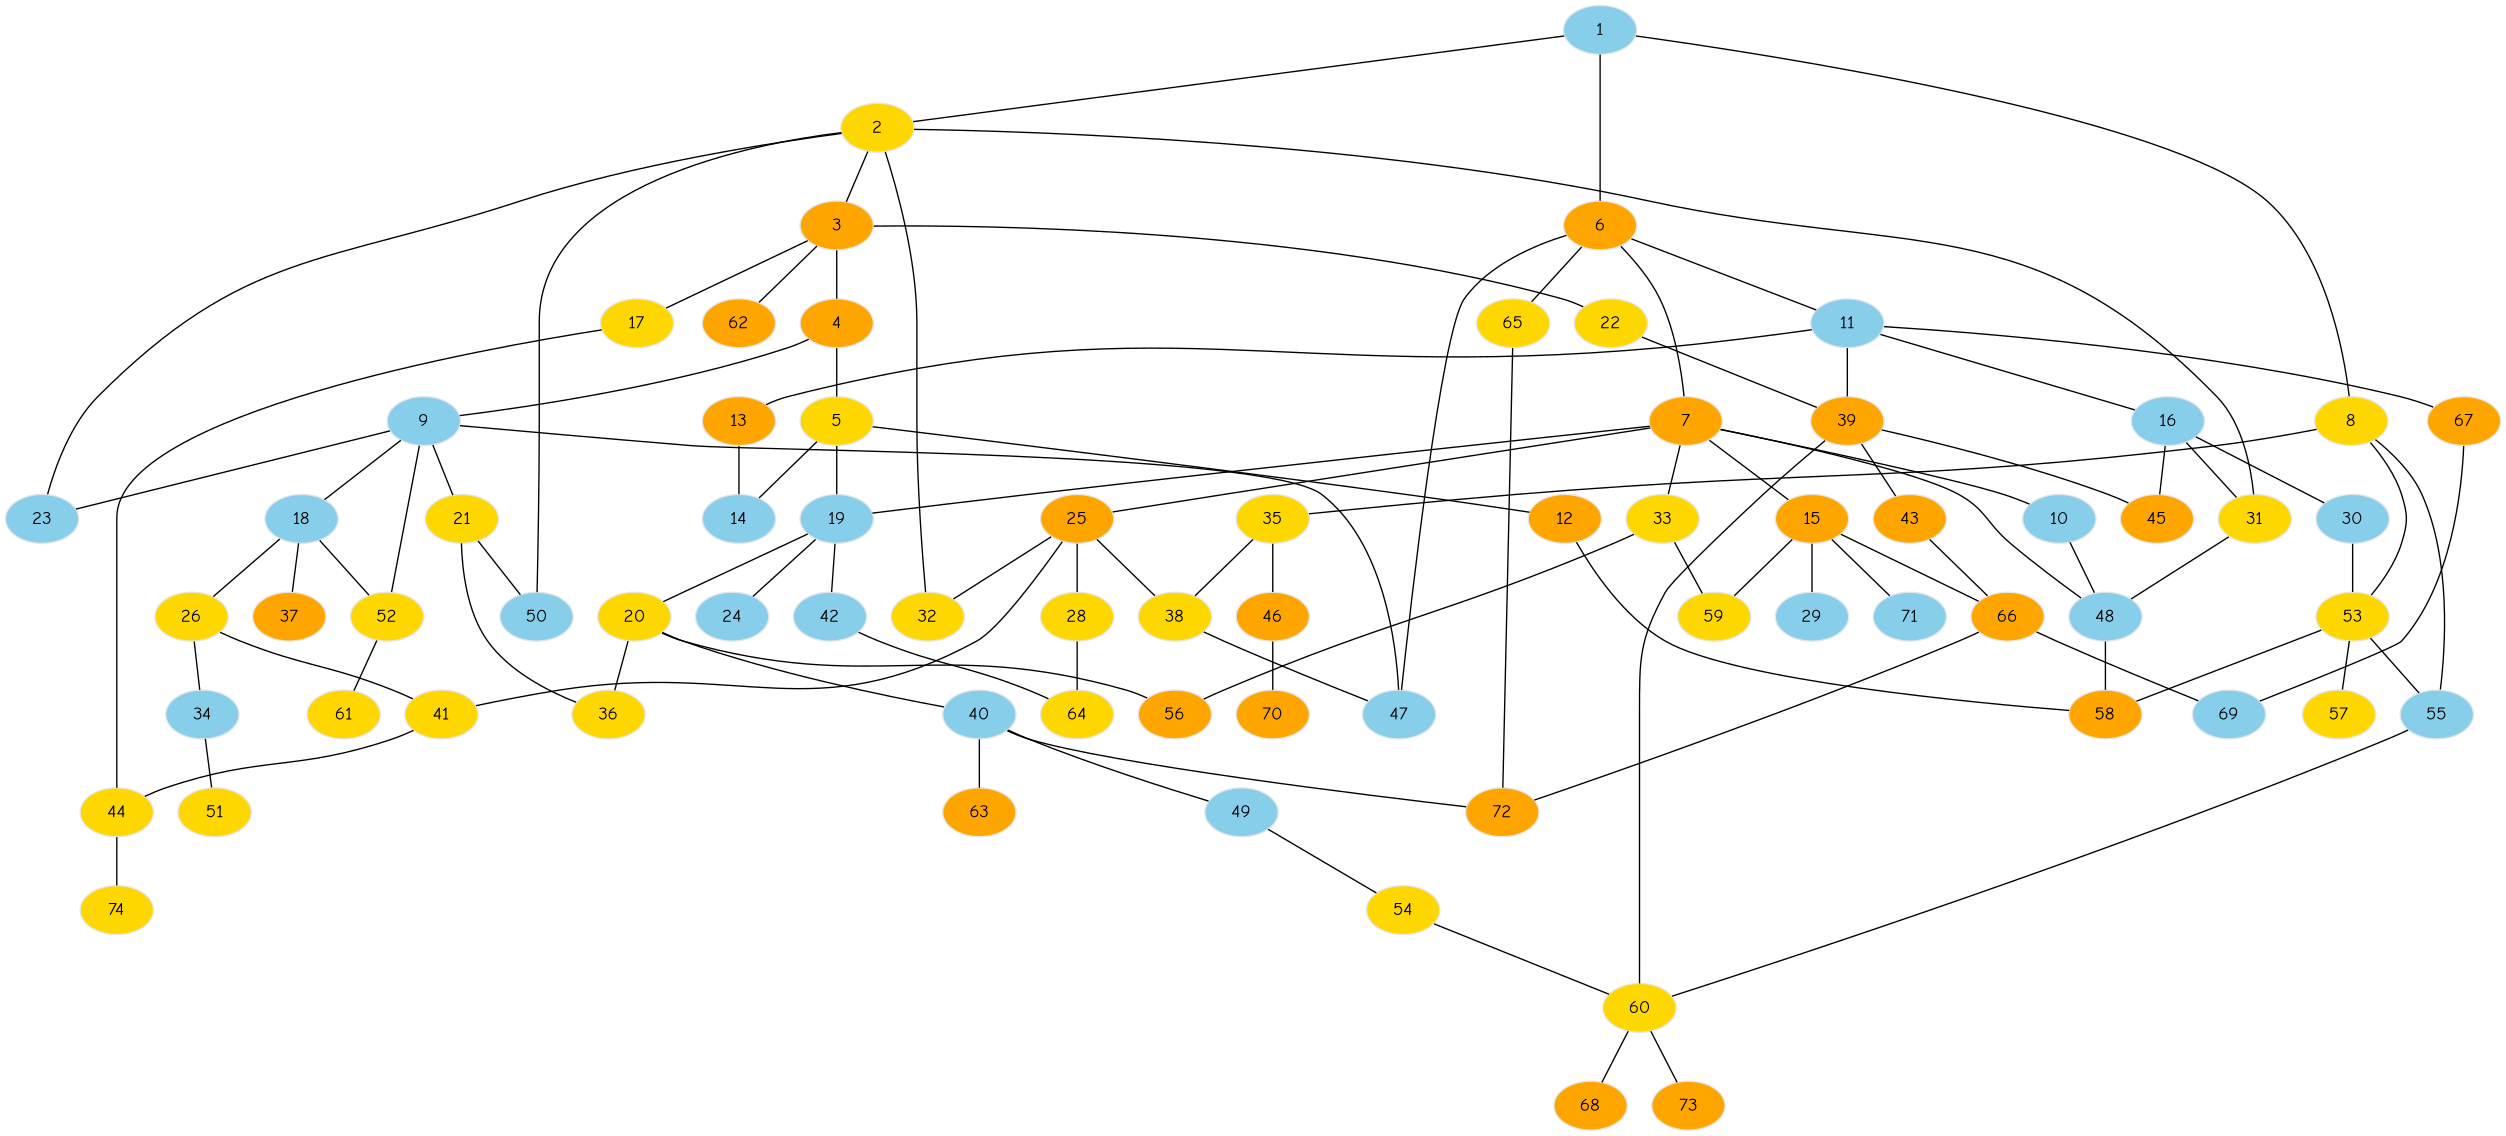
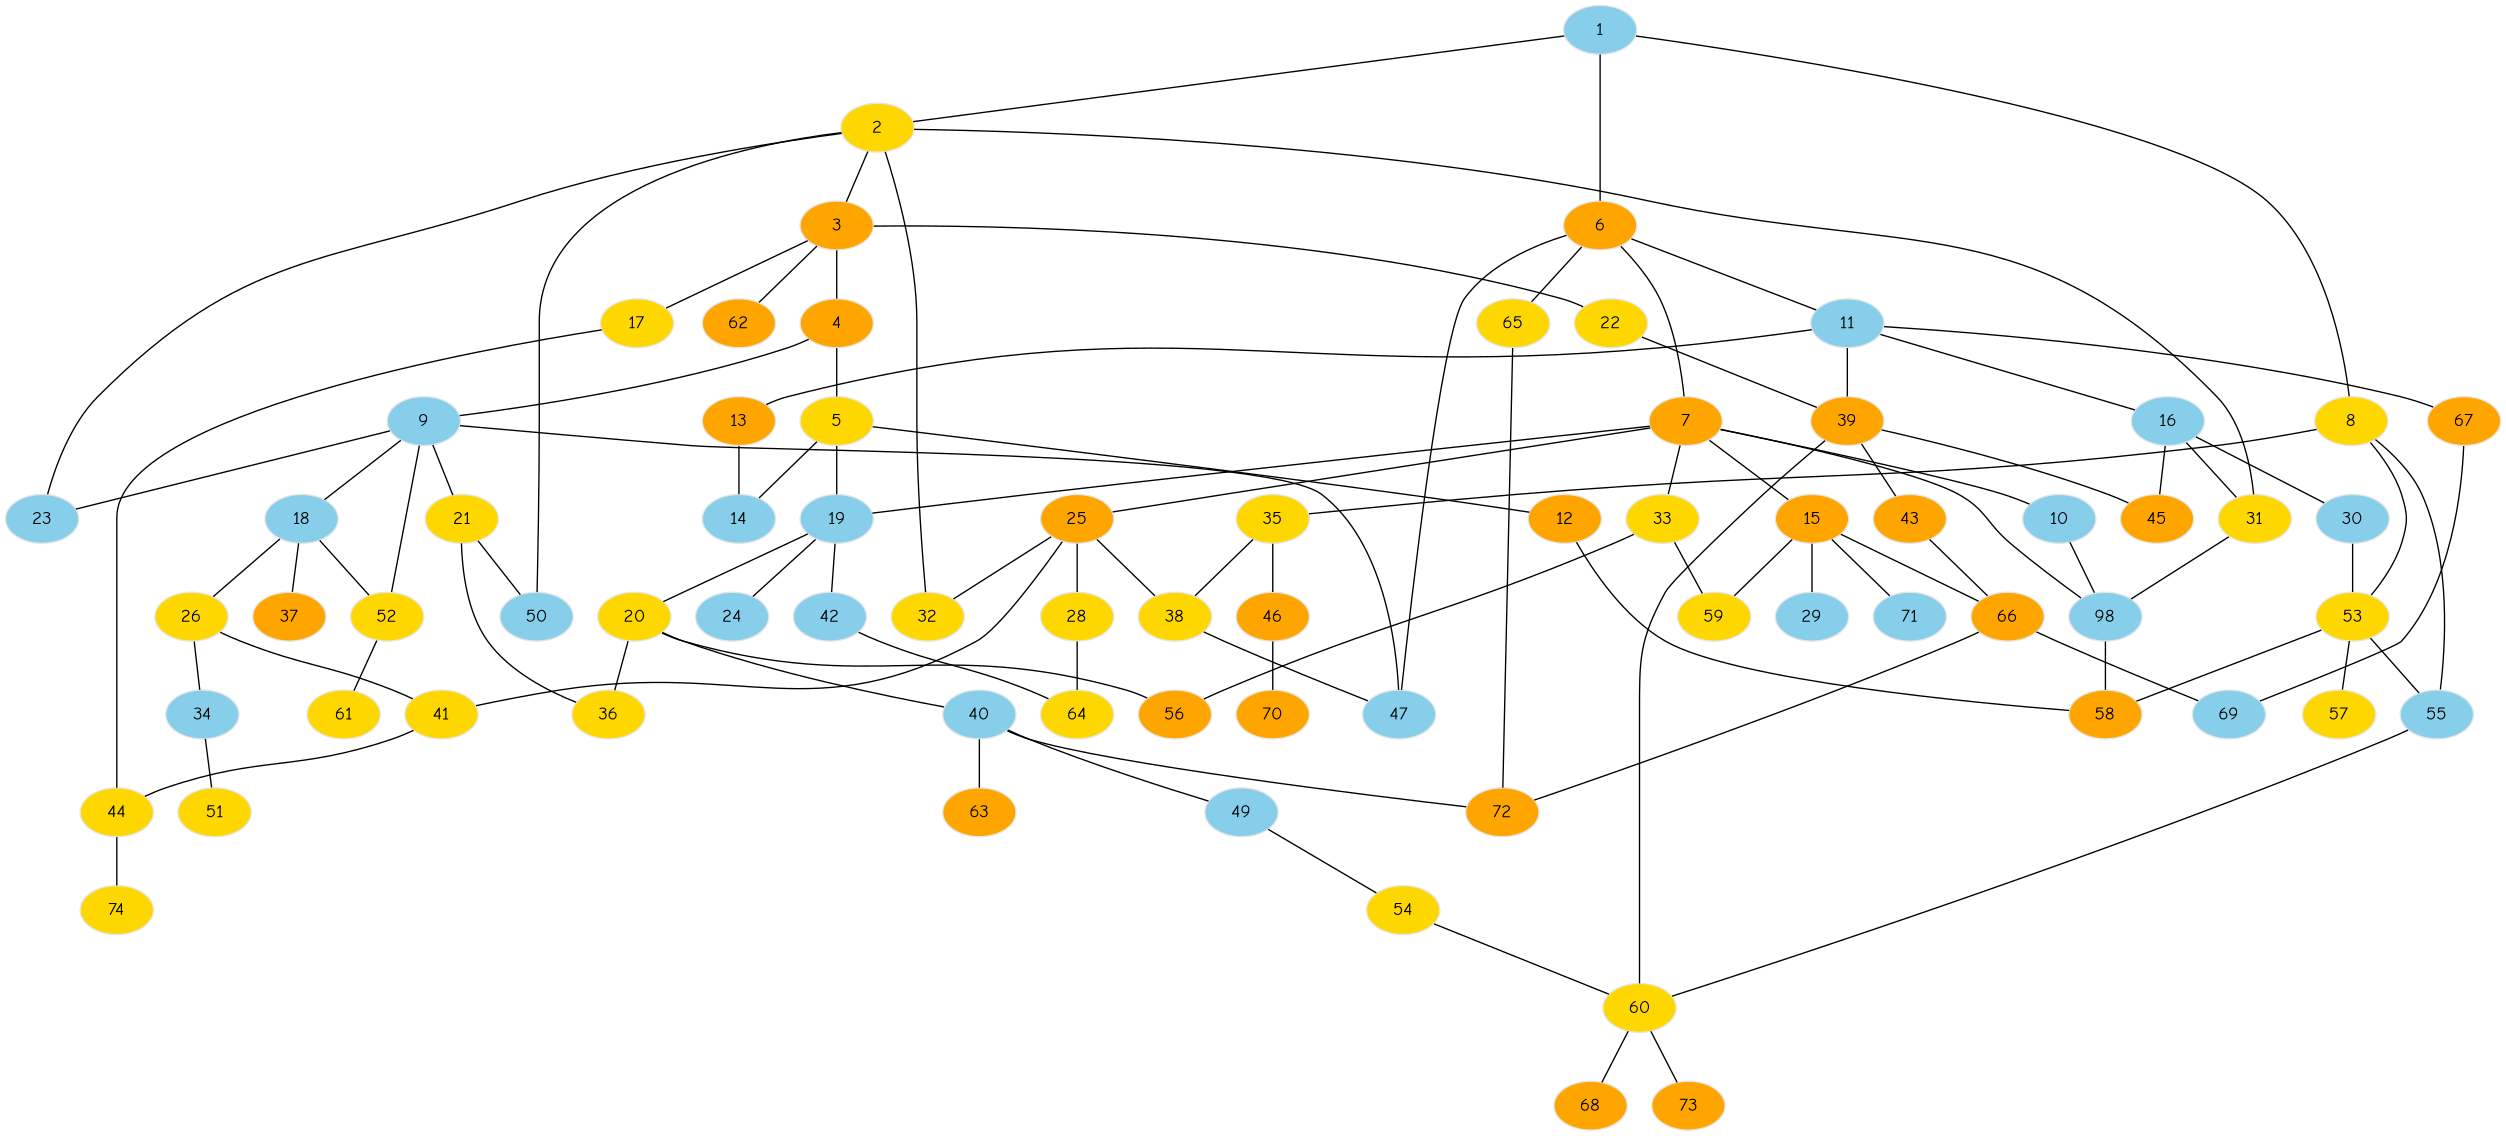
node "48": label "48" -> "98"
